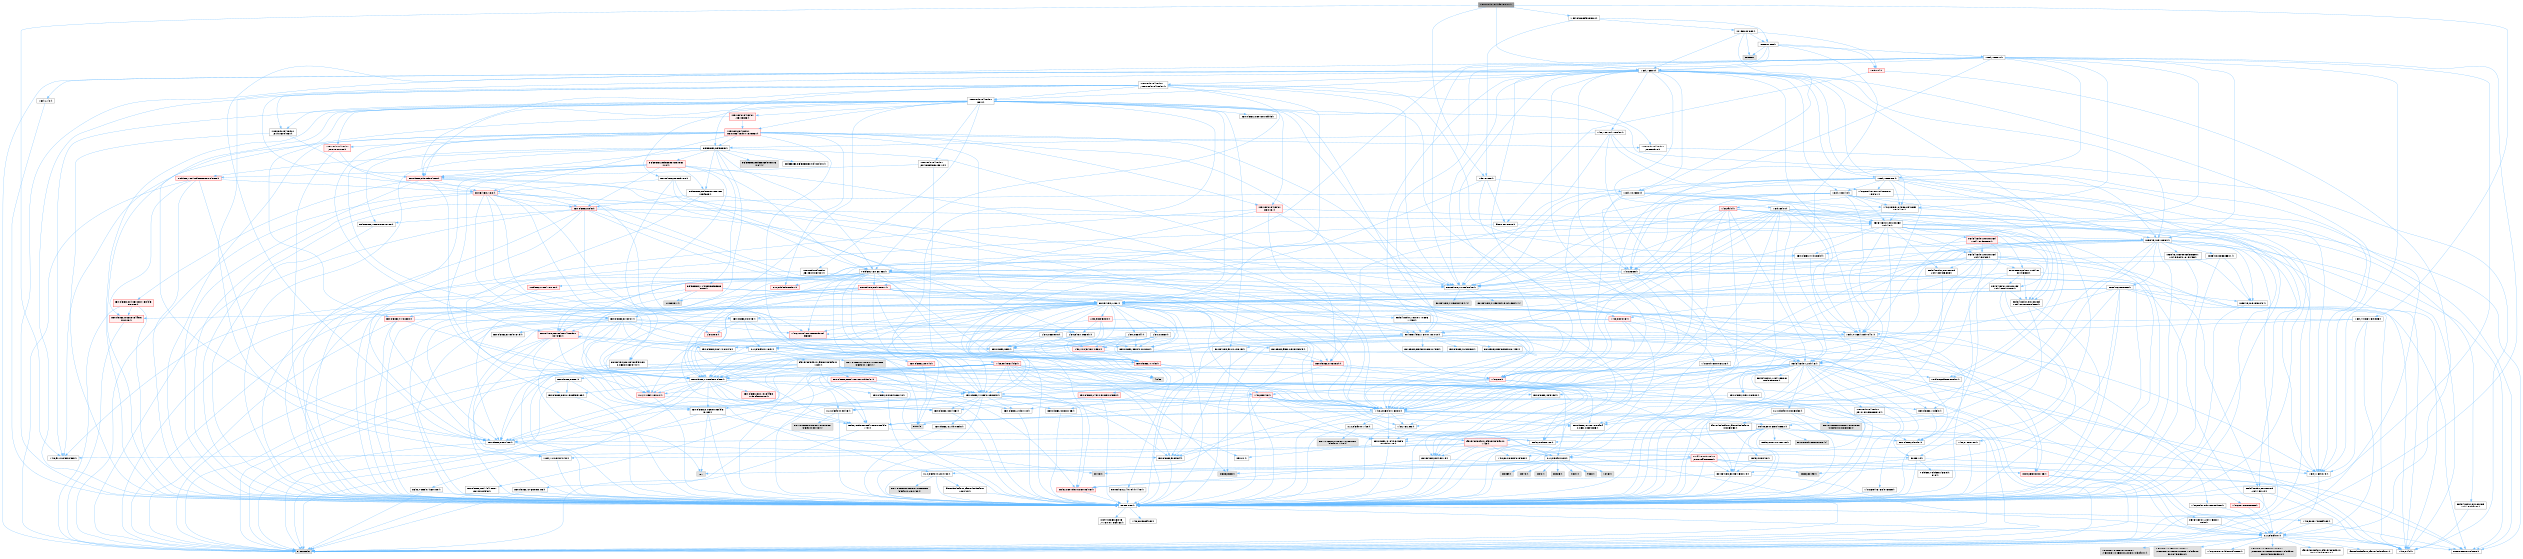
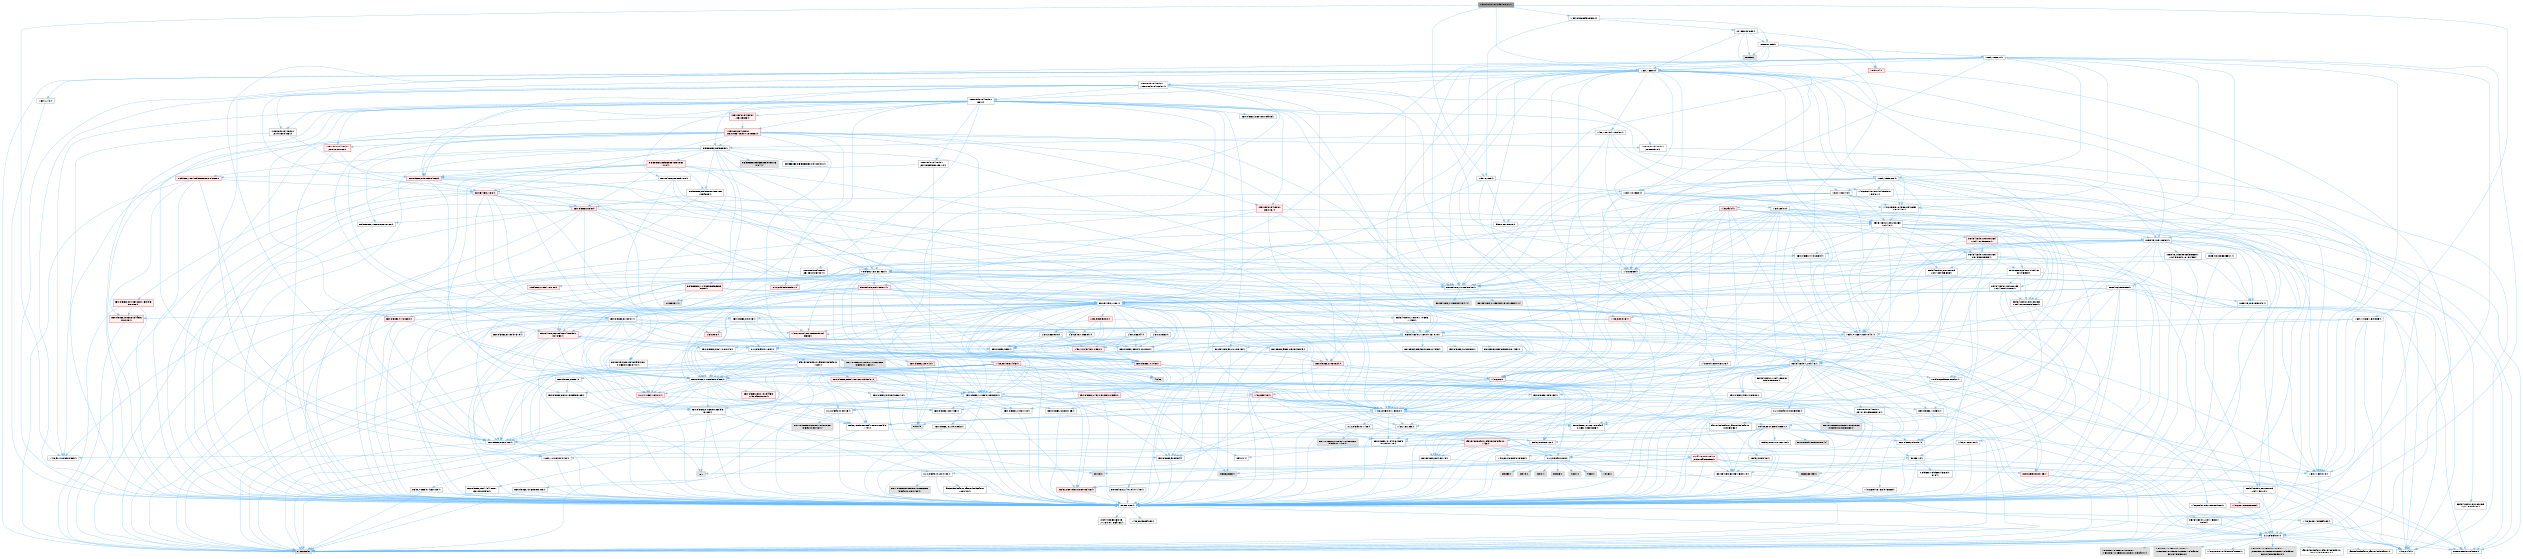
node "Serialization/Structured ArchiveSlots.h": label "Serialization/Structured ArchiveSlots.h" -> "Serialization/Structured ReverseIterate.h"
node "StringBuilder/MemoryLayout.h": label "StringBuilder/MemoryLayout.h" -> "Serialization/MemoryLayout.h"
